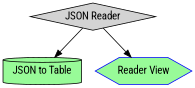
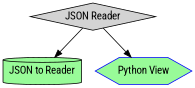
node "JSON to Table": label "JSON to Table" -> "JSON to Reader"
node "Reader View": label "Reader View" -> "Python View"
